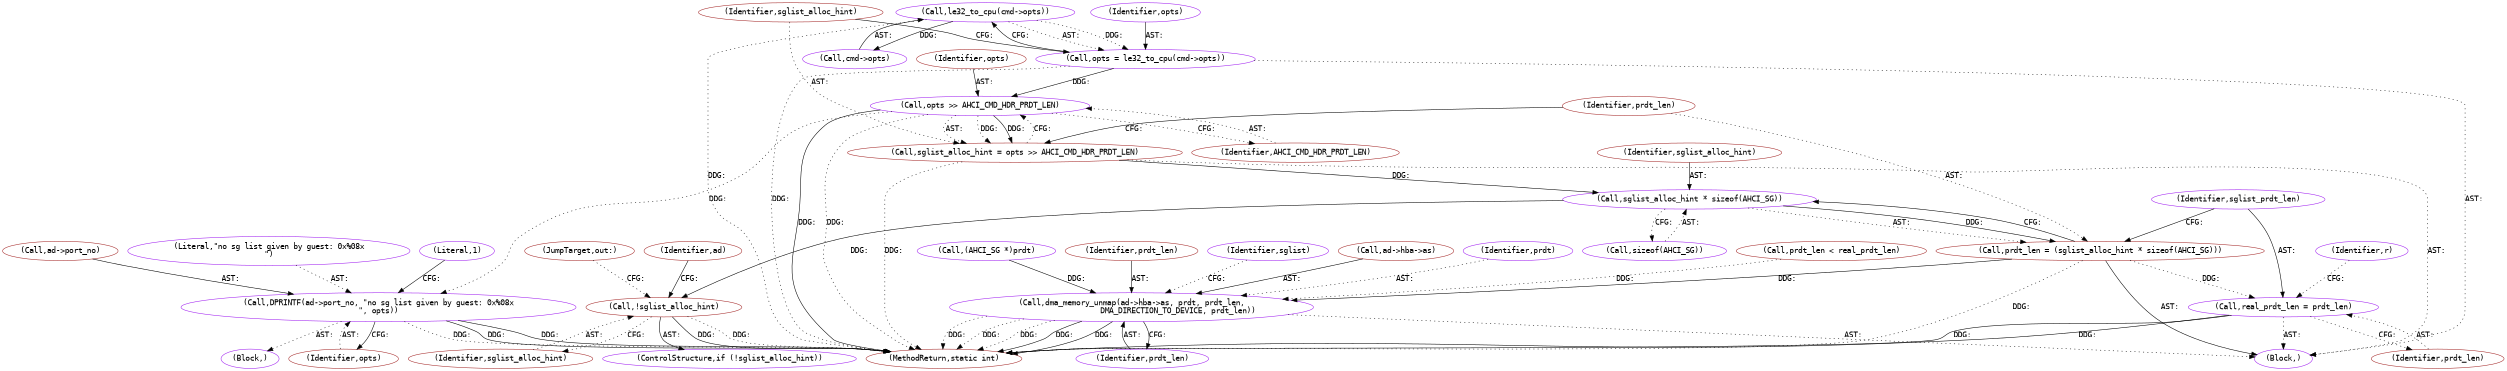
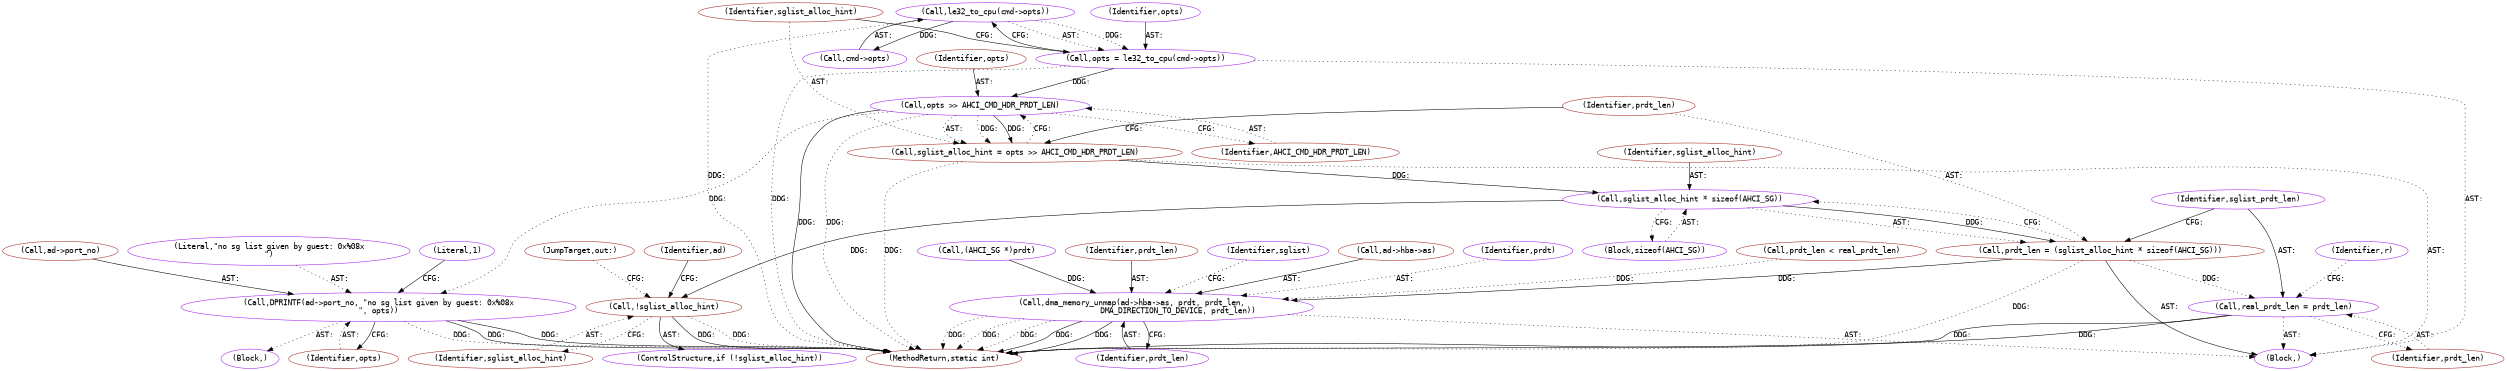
edge "(Call,prdt_len = (sglist_alloc_hint * sizeof(AHCI_SG)))" -> "(Call,sglist_alloc_hint * sizeof(AHCI_SG))": style solid -> dotted
node "(Call,sizeof(AHCI_SG))": label "(Call,sizeof(AHCI_SG))" -> "(Block,sizeof(AHCI_SG))"
